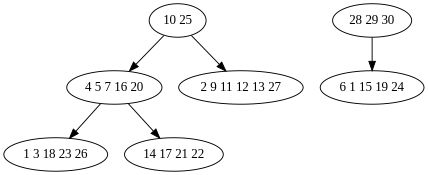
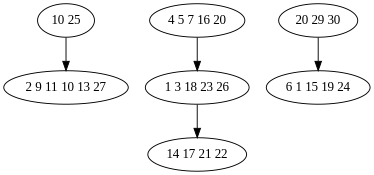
node "28 29 30": label "28 29 30" -> "20 29 30"
edge "10 25" -> "4 5 7 16 20": removed
node "2 9 11 12 13 27": label "2 9 11 12 13 27" -> "2 9 11 10 13 27"
edge "4 5 7 16 20" -> "14 17 21 22": now "1 3 18 23 26" -> "14 17 21 22"
